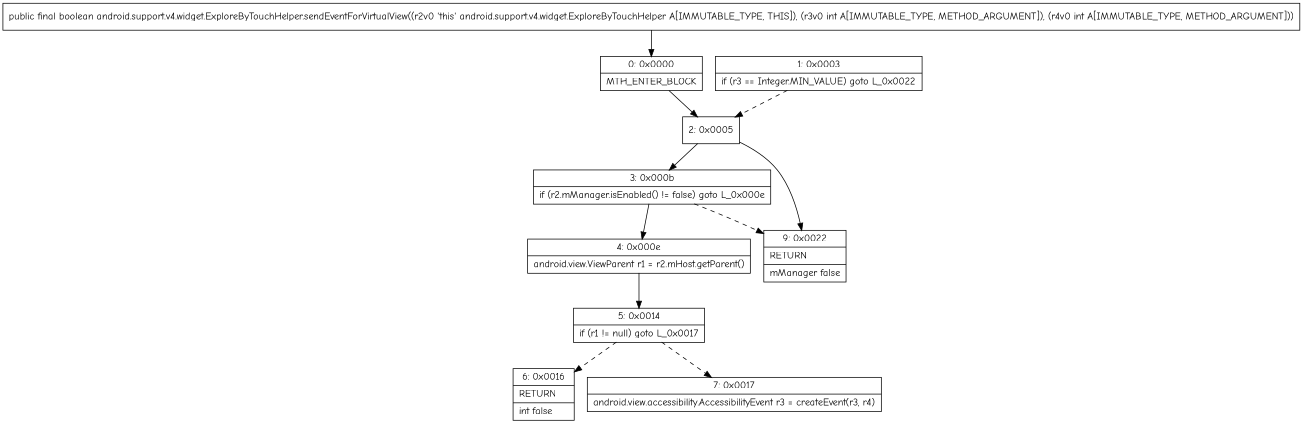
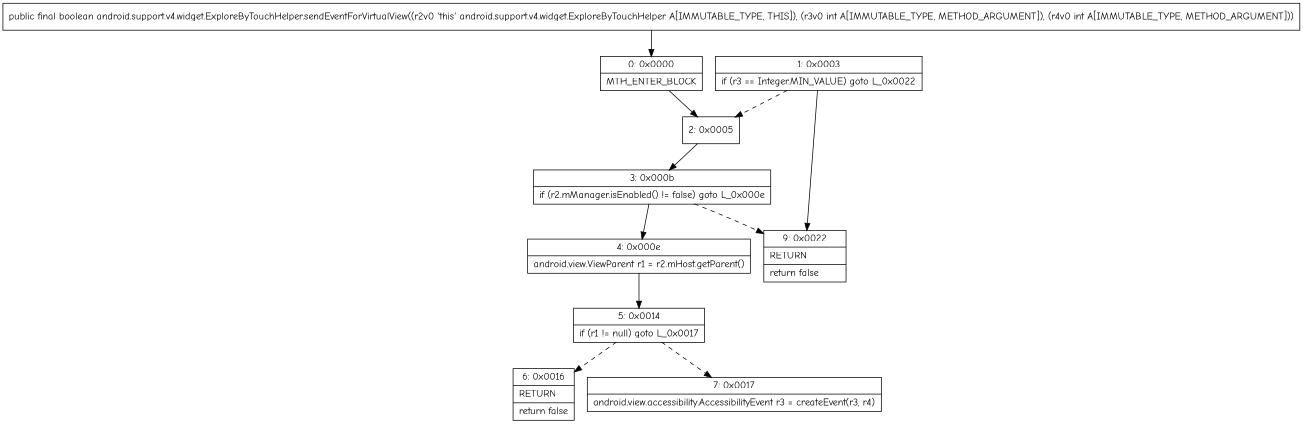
edge "2: 0x0005" -> "9: 0x0022": now "1: 0x0003" -> "9: 0x0022"
node "9: 0x0022": text "mManager false" -> "return false"
node "6: 0x0016": text "int false" -> "return false"
